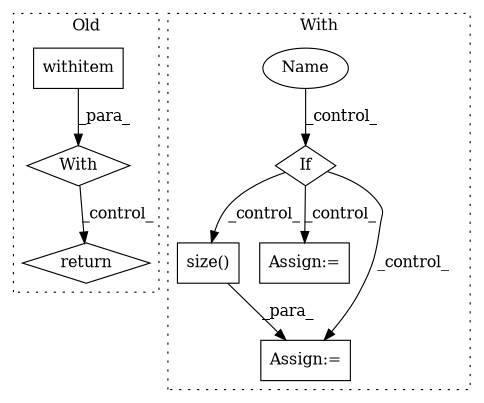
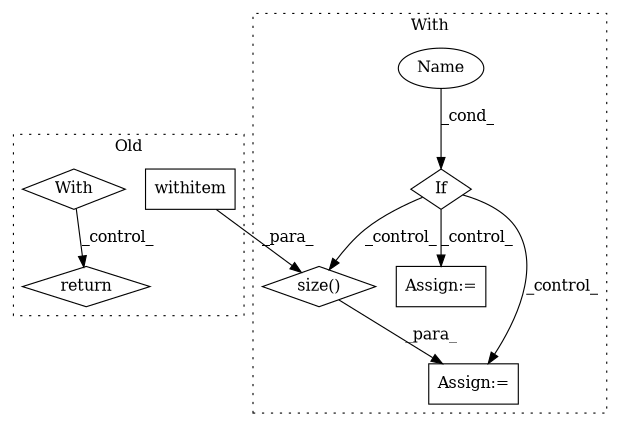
edge "withitem" -> "With": now "withitem" -> "size()"
edge "Name" -> "If": label "_control_" -> "_cond_"
node "size()": shape box -> diamond
